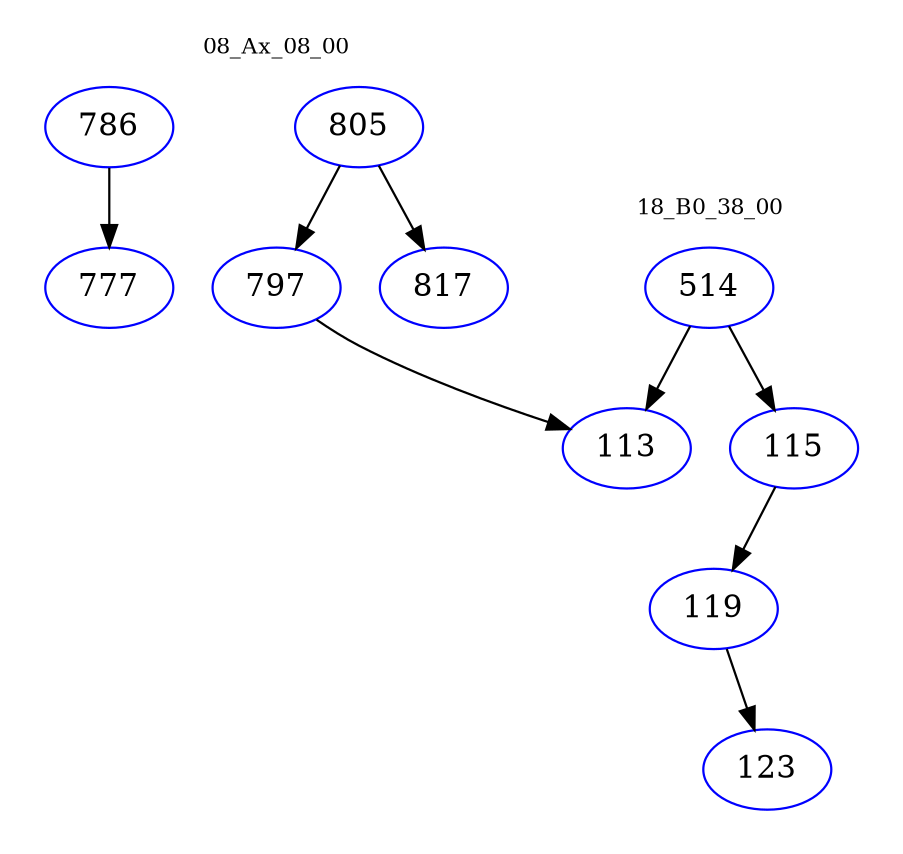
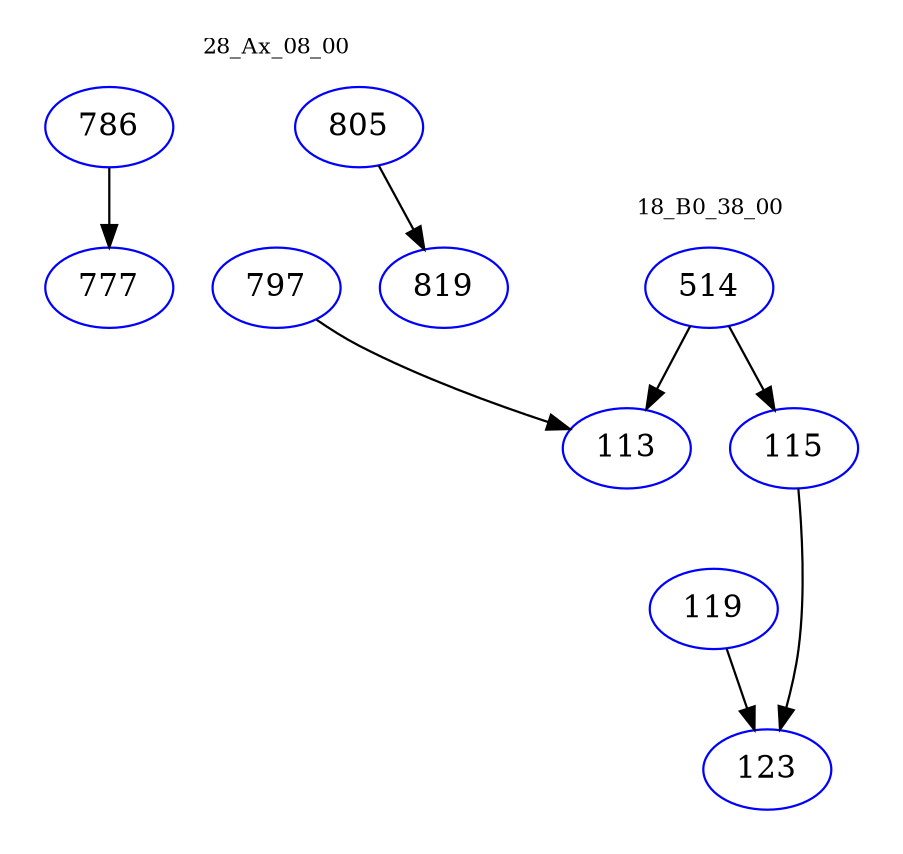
cluster "08_Ax_08_00": label "08_Ax_08_00" -> "28_Ax_08_00"
edge "805" -> "797": removed
node "817": label "817" -> "819"
edge "115" -> "119": now "115" -> "123"
